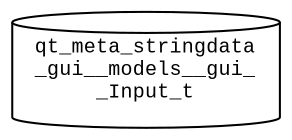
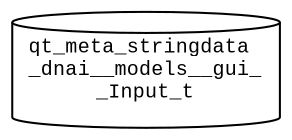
node "qt_meta_stringdata _gui__models__gui_ _Input_t": label "qt_meta_stringdata _gui__models__gui_ _Input_t" -> "qt_meta_stringdata _dnai__models__gui_ _Input_t"
